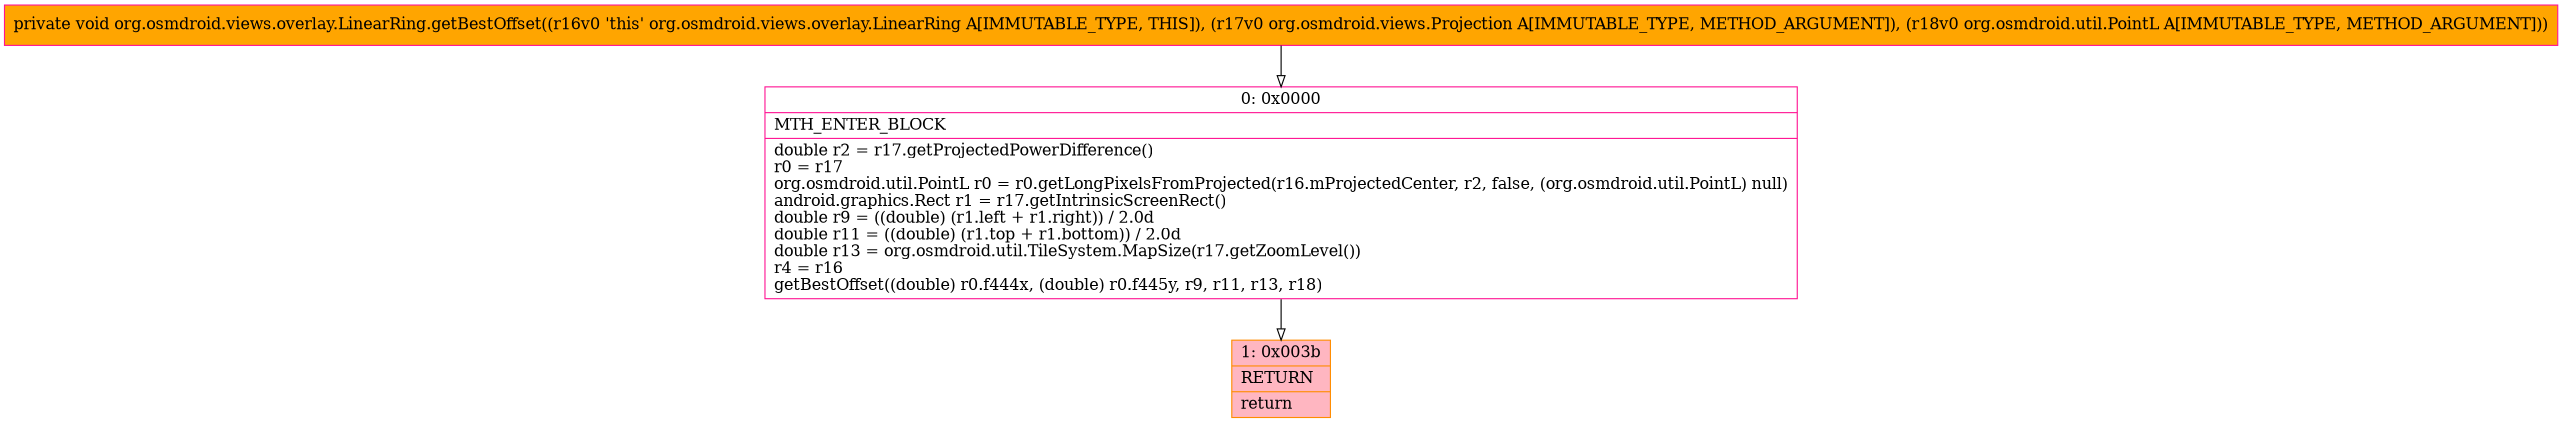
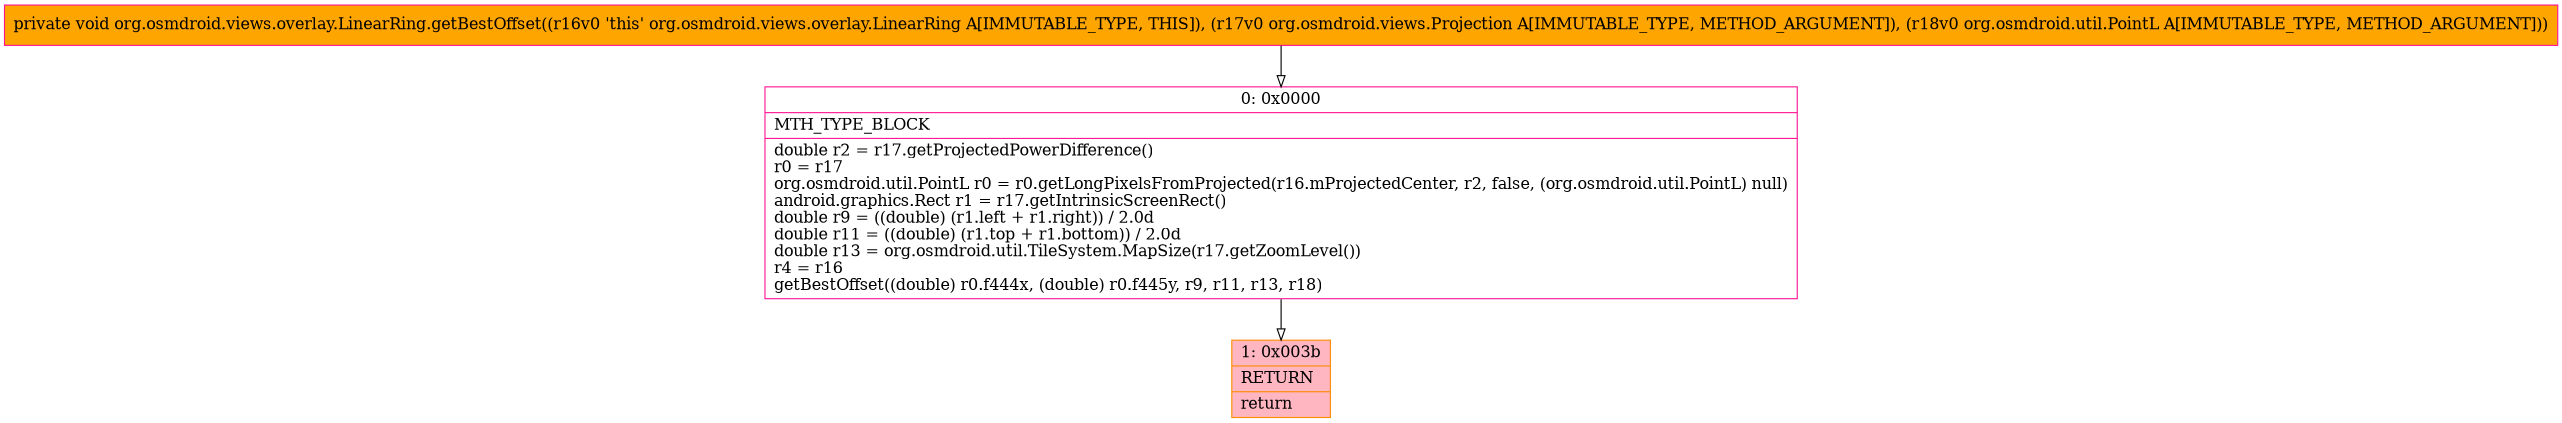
node "0: 0x0000": text "MTH_ENTER_BLOCK" -> "MTH_TYPE_BLOCK"
